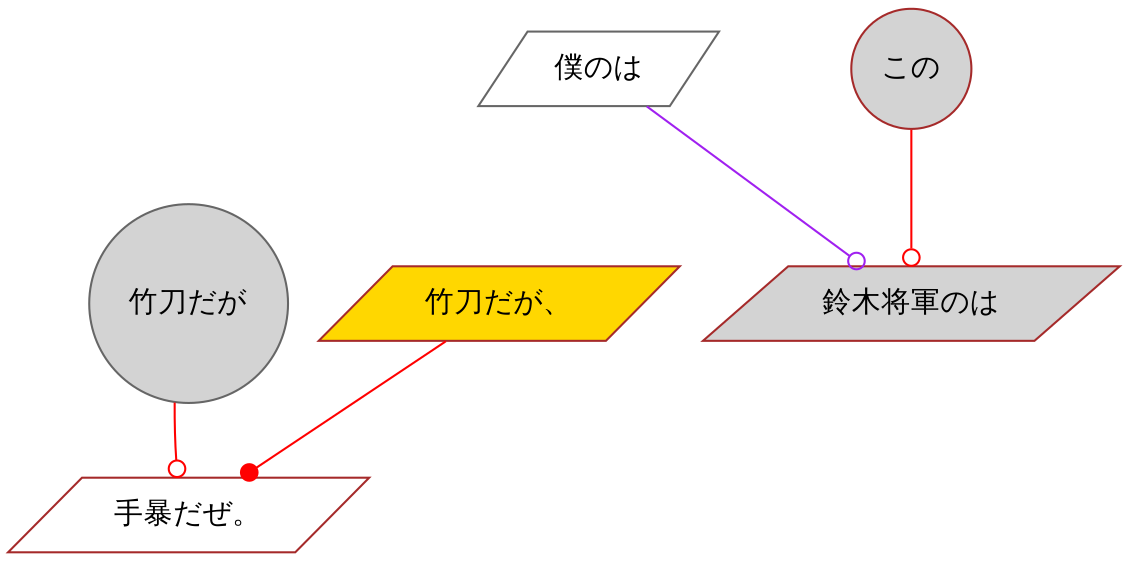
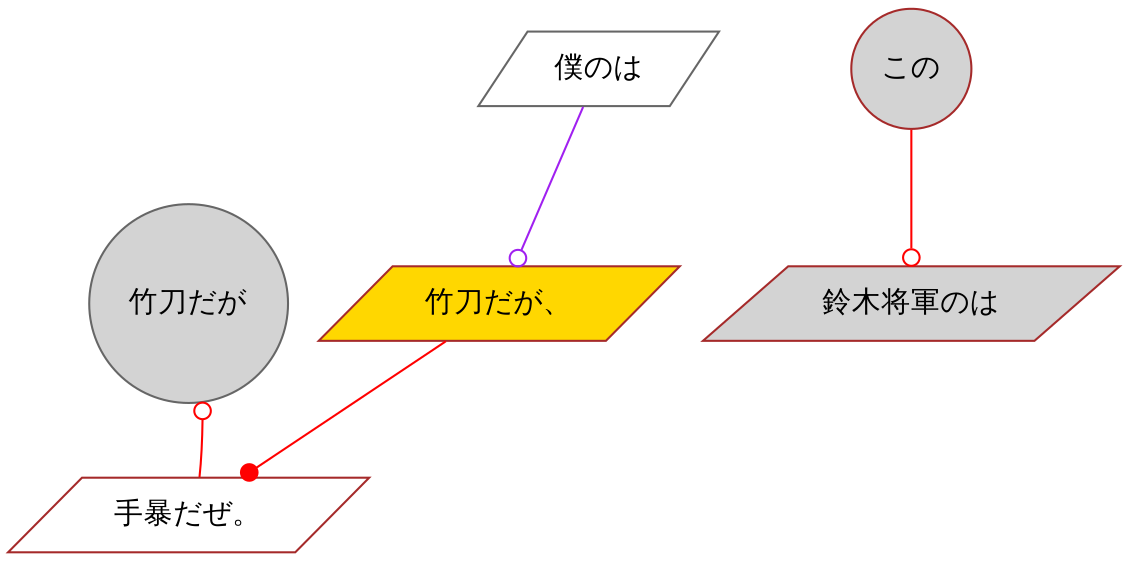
edge "僕のは" -> "鈴木将軍のは": now "僕のは" -> "竹刀だが、"
edge "竹刀だが" -> "手暴だぜ。": reversed
